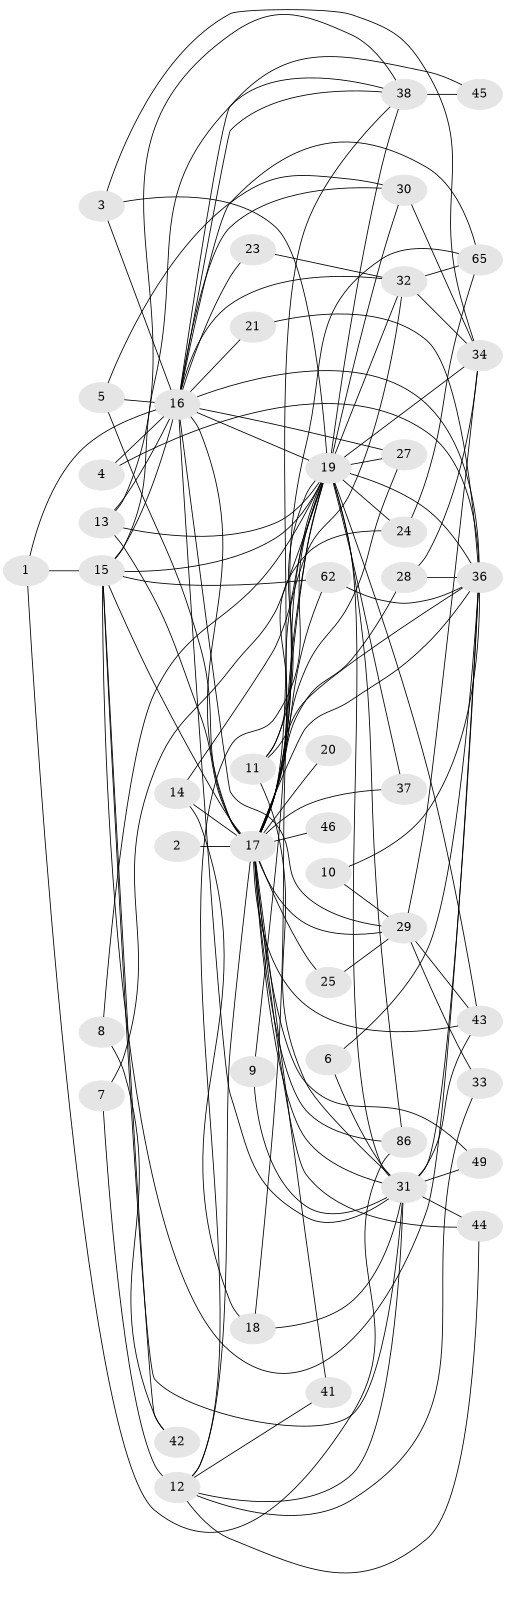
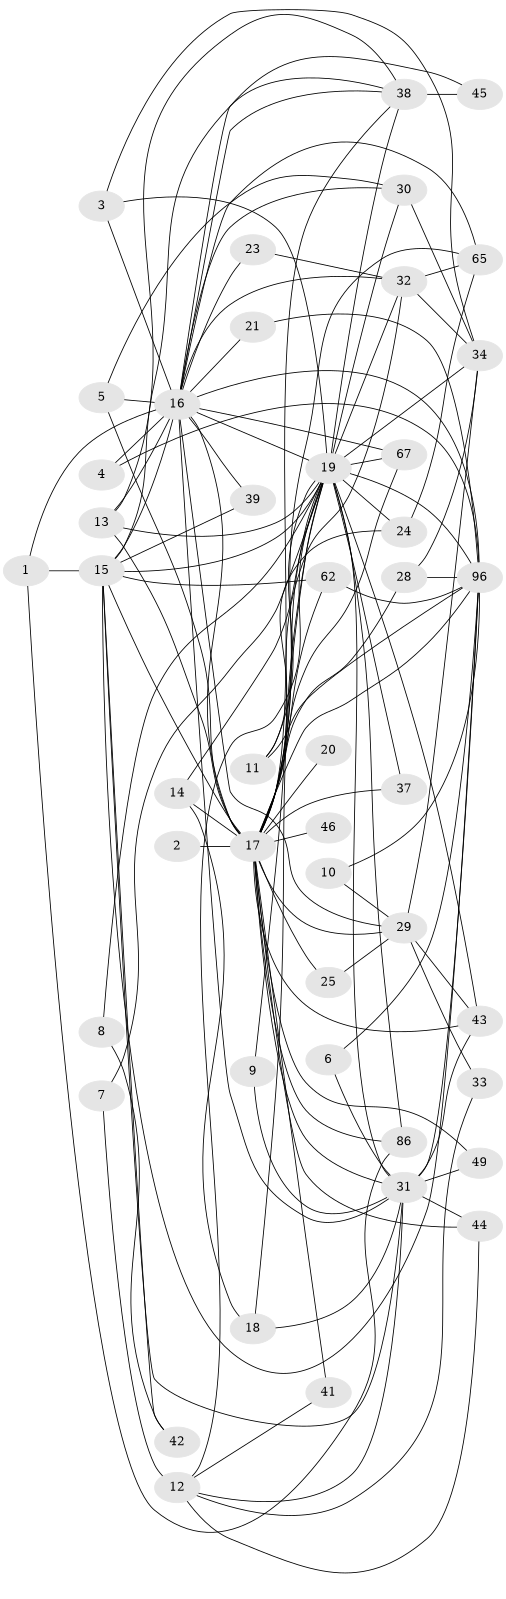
node "27": label "27" -> "67"
node "39": added
node "36": label "36" -> "96"
edge "11" -- "31": removed
edge "17" -- "12": removed
